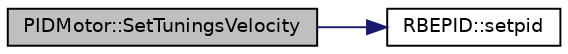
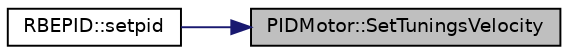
edge "PIDMotor::SetTuningsVelocity" -> "RBEPID::setpid": reversed
